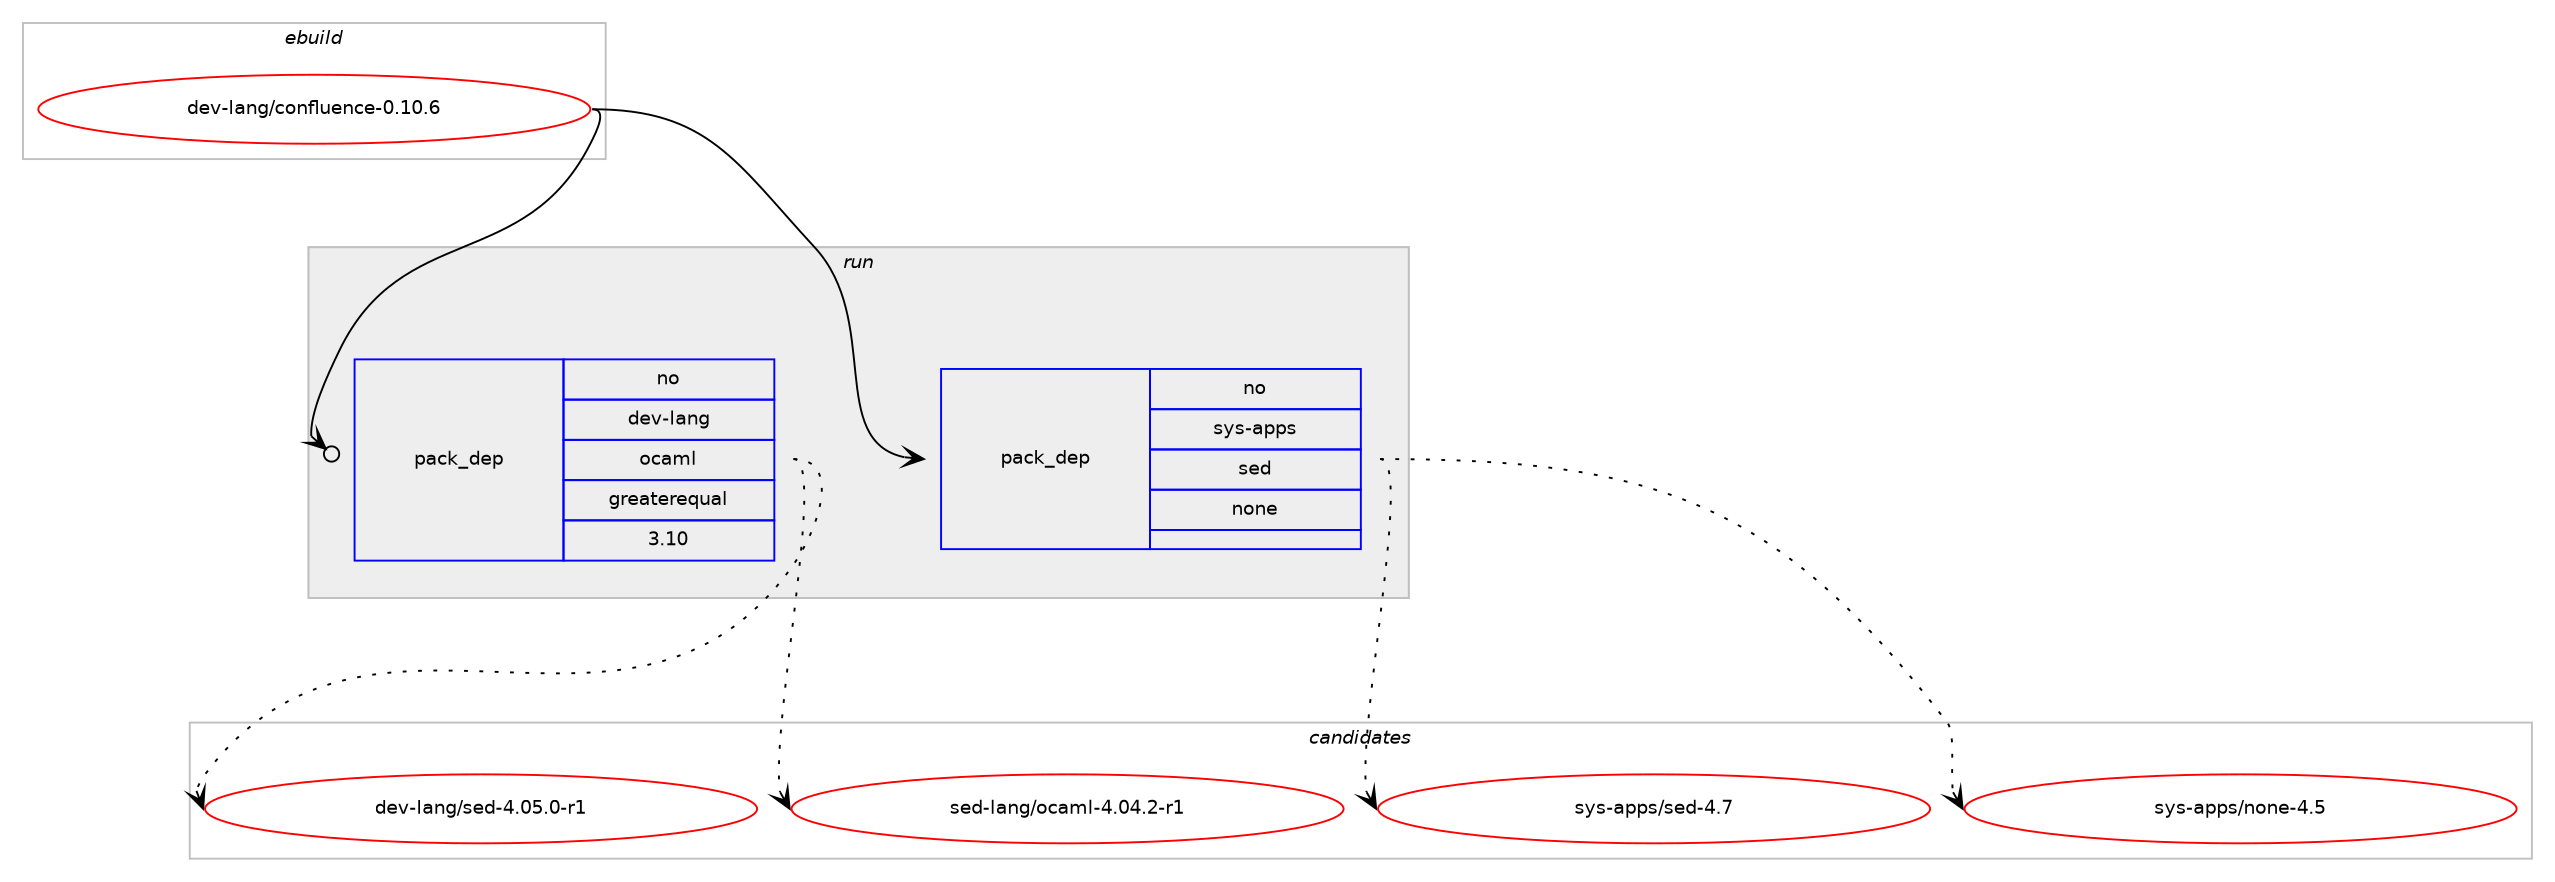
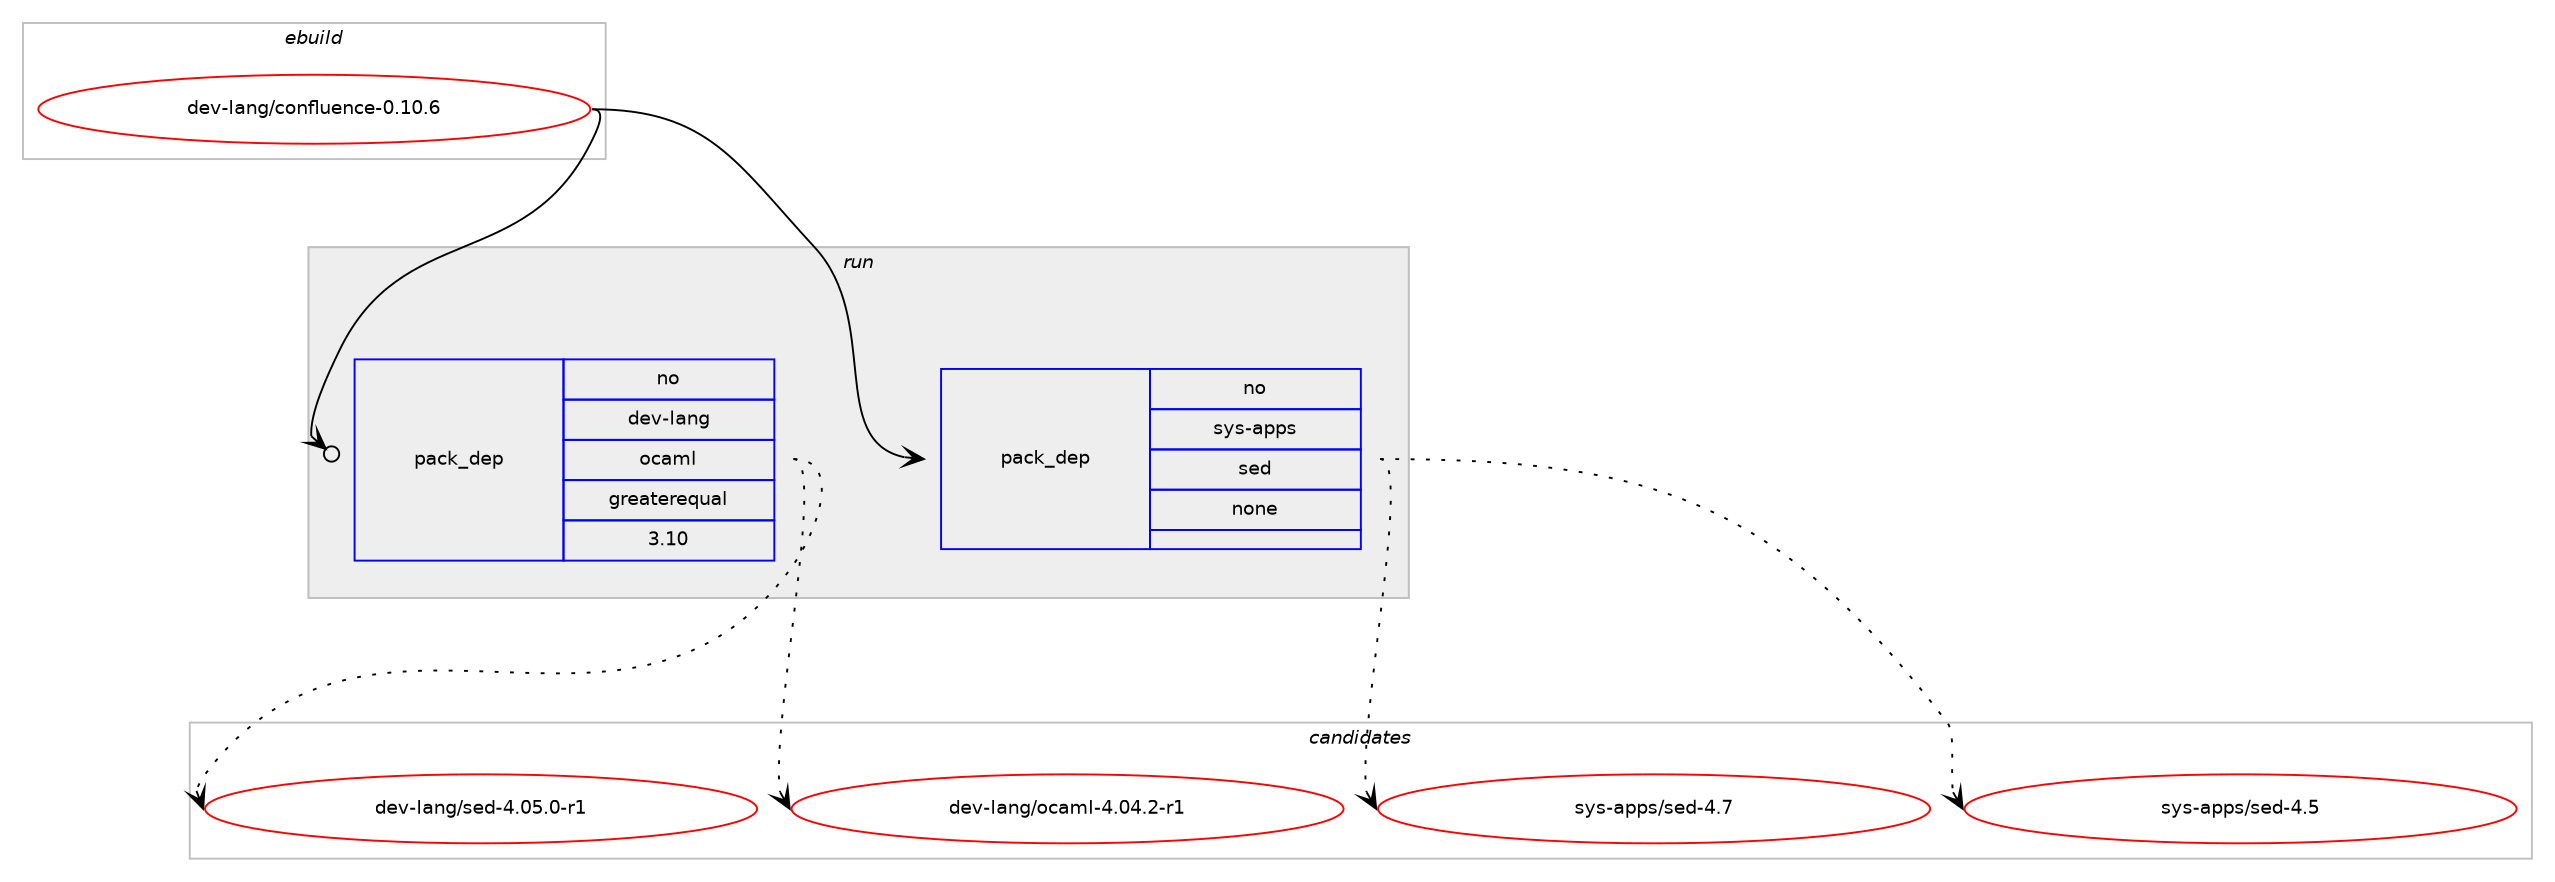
node "sed-lang/ocaml-4.04.2-r1": label "sed-lang/ocaml-4.04.2-r1" -> "dev-lang/ocaml-4.04.2-r1"
node "sys-apps/none-4.5": label "sys-apps/none-4.5" -> "sys-apps/sed-4.5"
